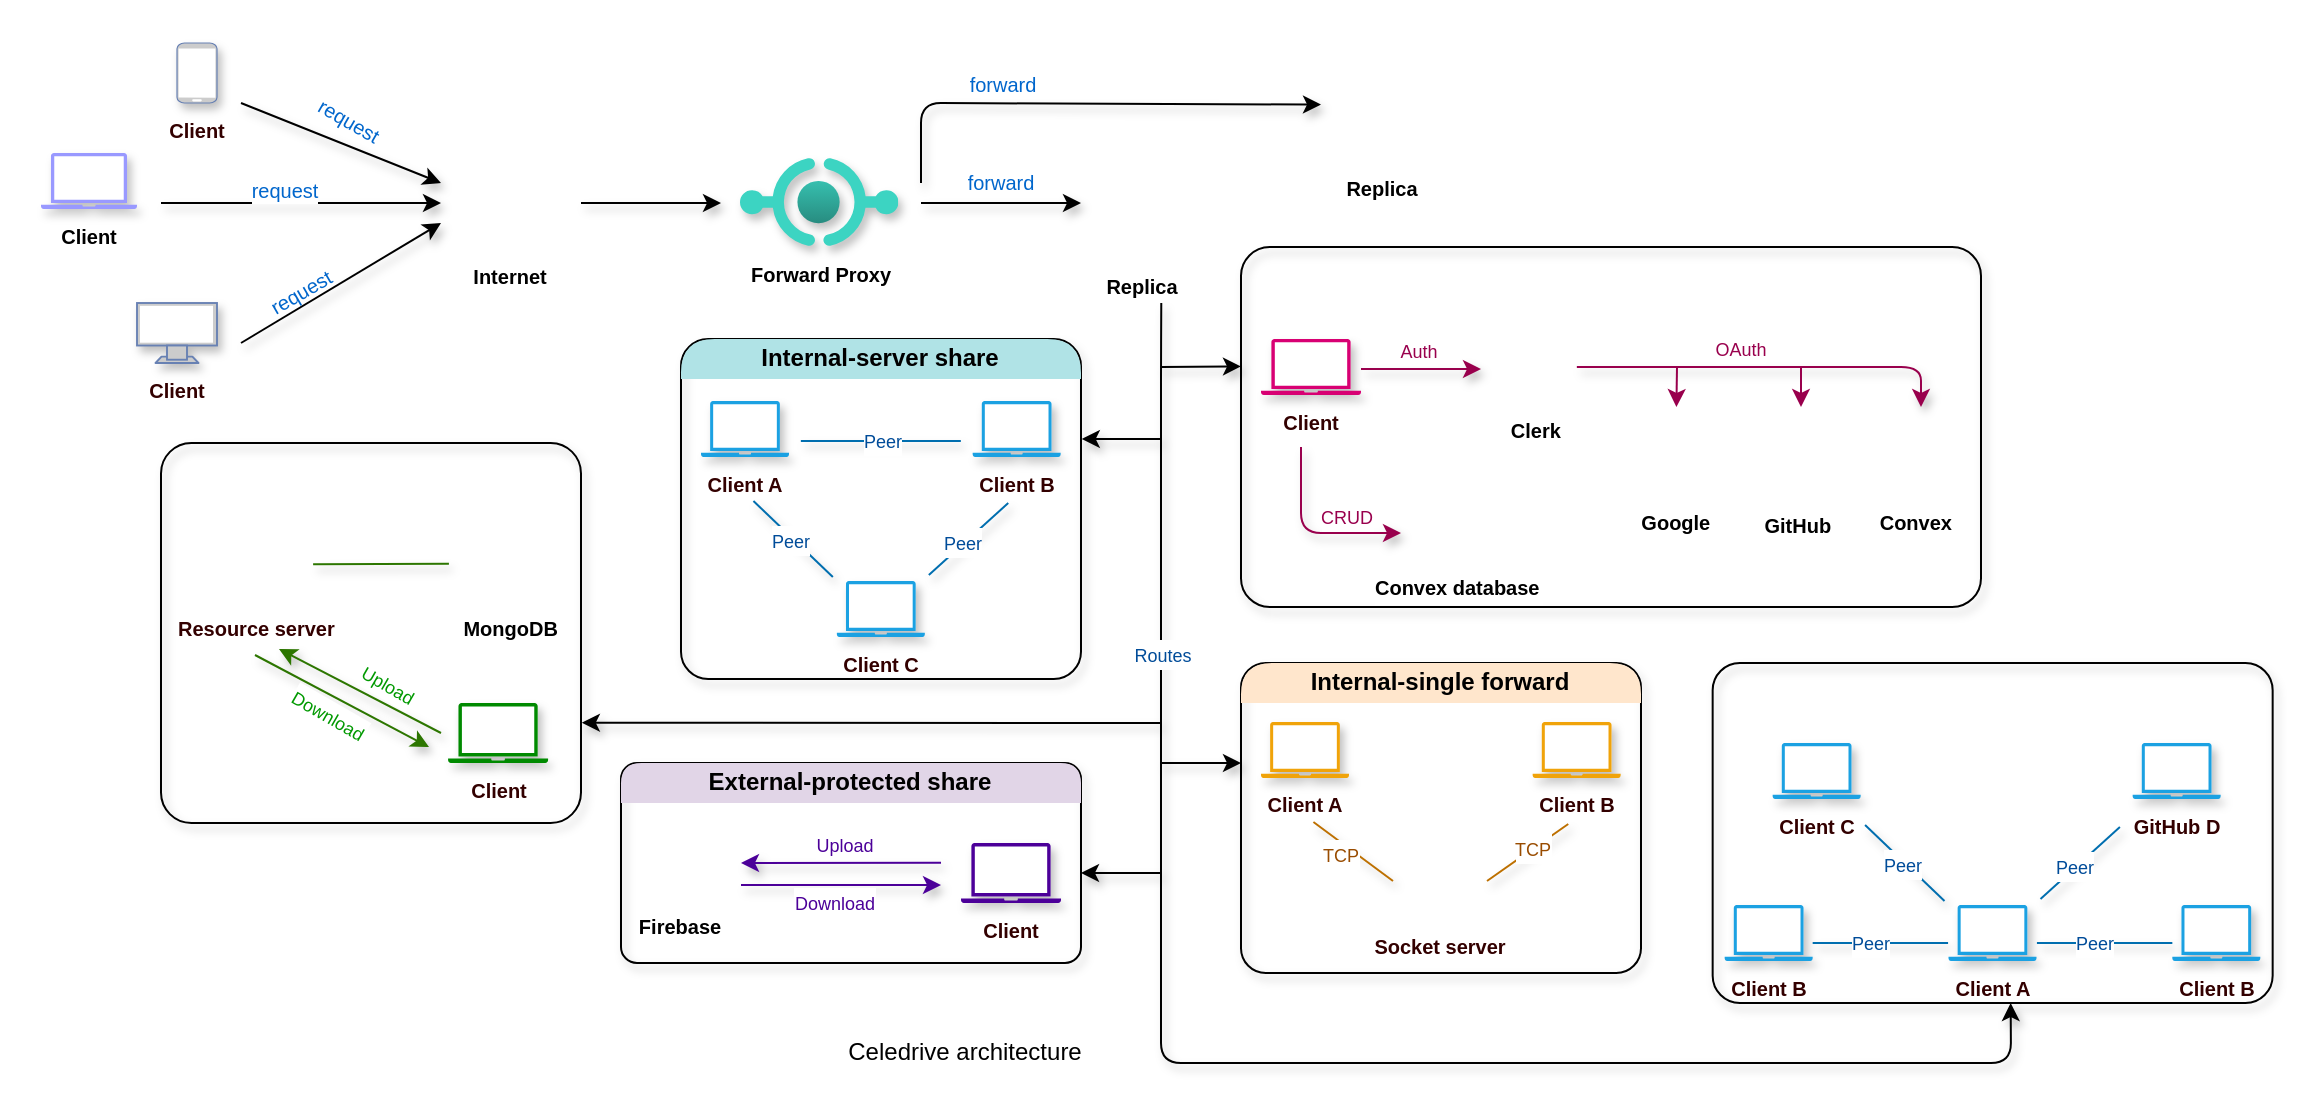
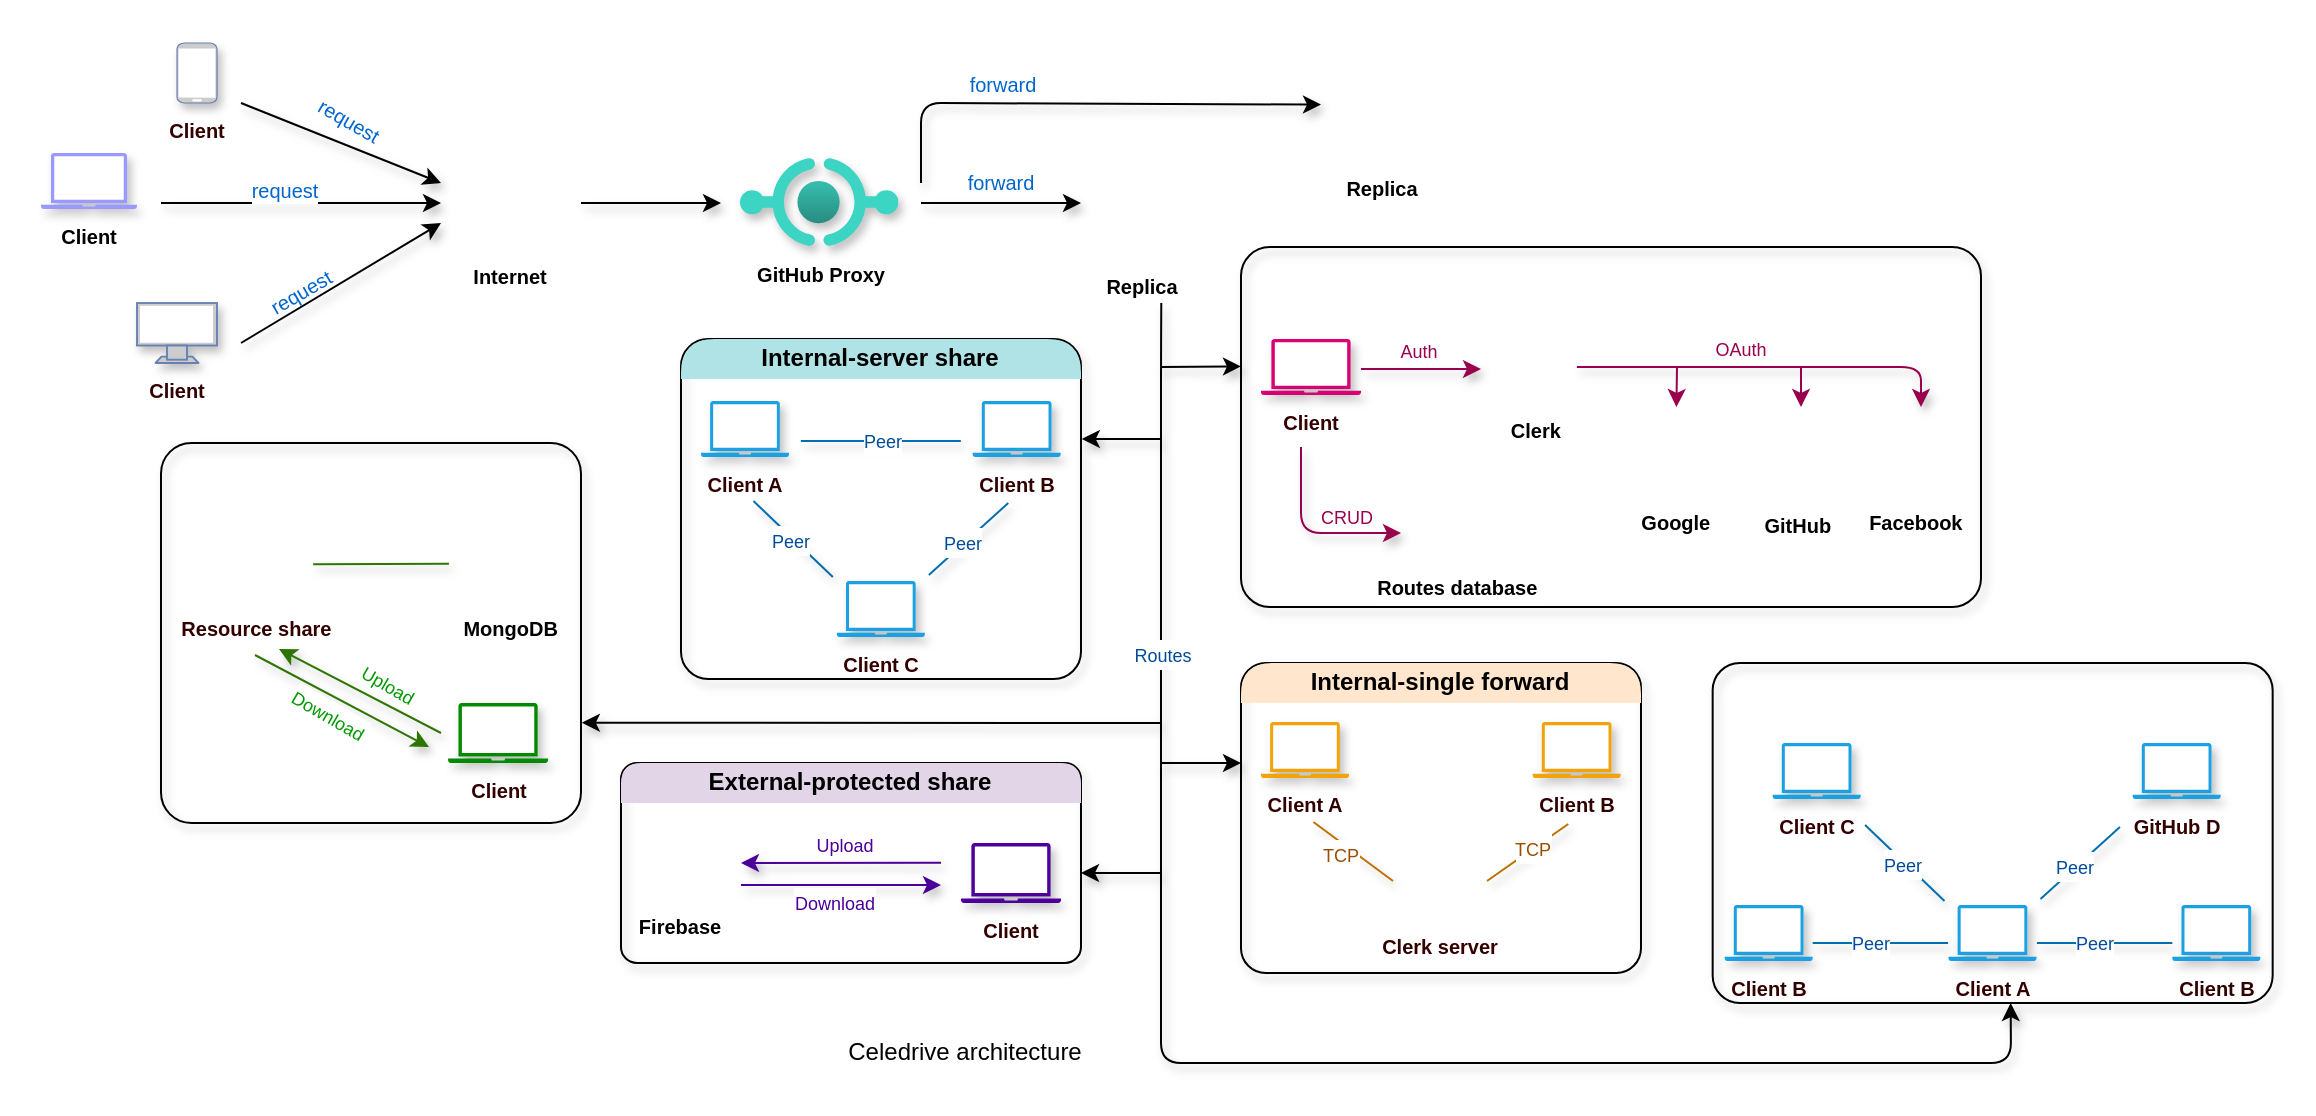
node "Forward Proxy": label "Forward Proxy" -> "GitHub Proxy"
node "Convex": label "Convex" -> "Facebook"
node "Convex database": label "Convex database" -> "Routes database"
node "Resource server": label "Resource server" -> "Resource share"
node "Socket server": label "Socket server" -> "Clerk server"
